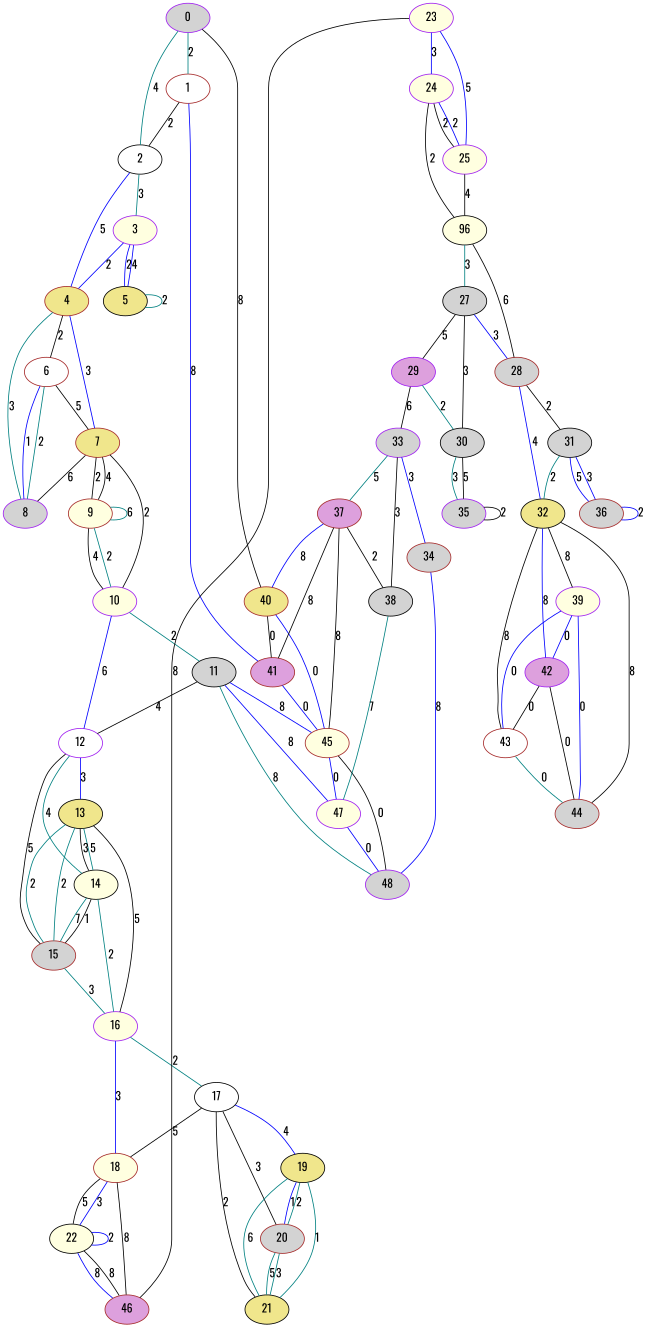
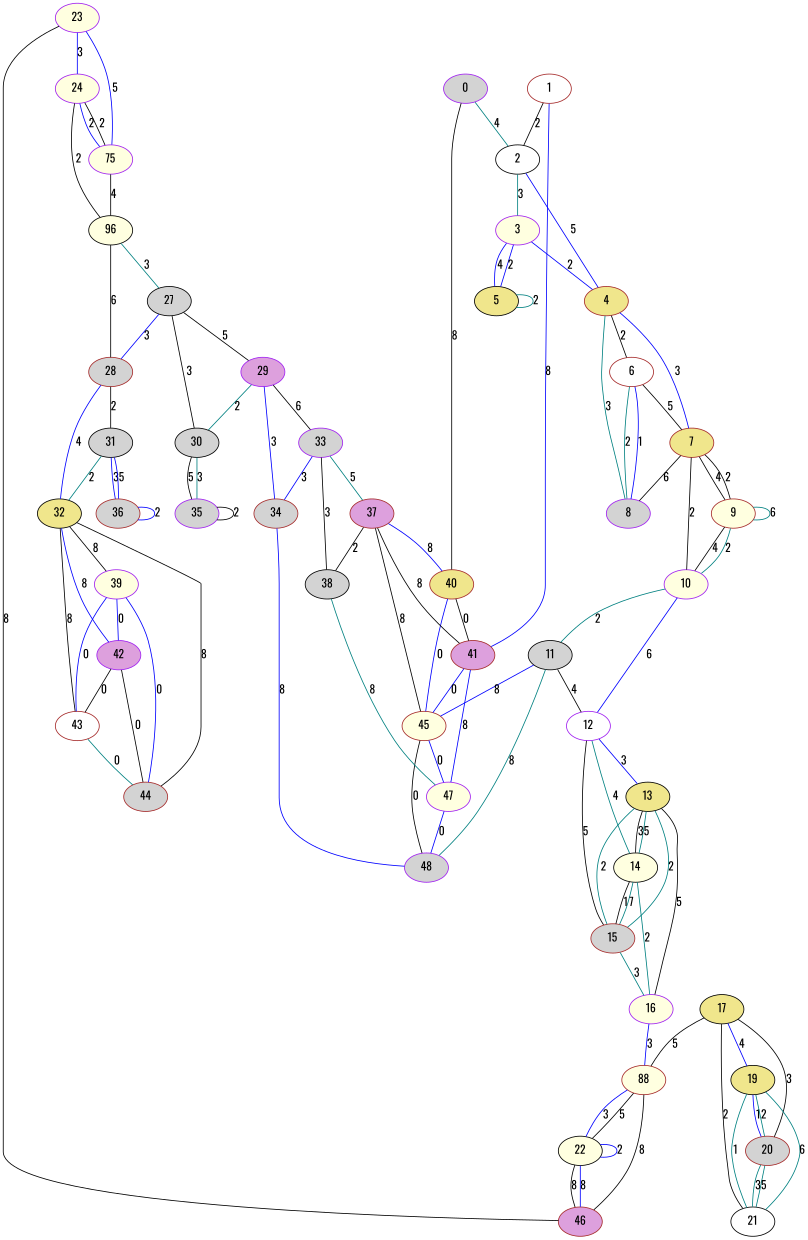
edge "0" -- "1": removed, label "2"
node "25": label "25" -> "75"
edge "29" -- "34": added, label "3"
edge "38" -- "47": label "7" -> "8"
edge "11" -- "47": now "41" -- "47"
edge "16" -- "17": removed, label "2"
node "17": fillcolor white -> khaki
node "18": label "18" -> "88"
node "21": fillcolor khaki -> white
